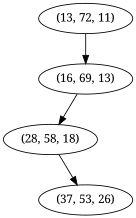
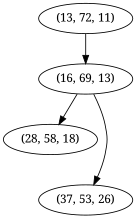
edge "(28, 58, 18)" -> "(37, 53, 26)": now "(16, 69, 13)" -> "(37, 53, 26)"
